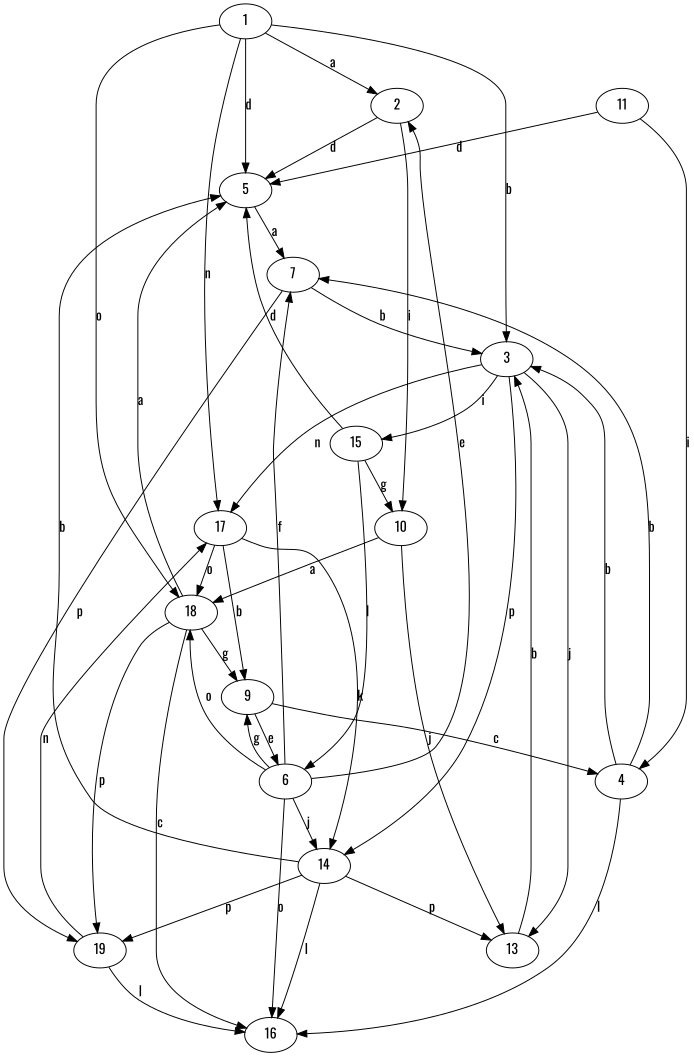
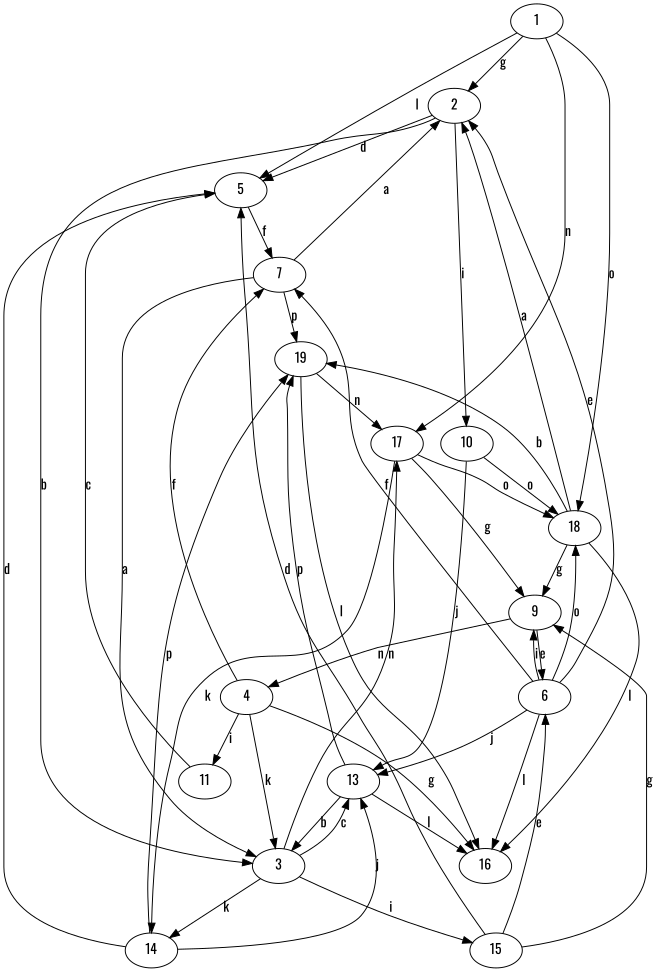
edge "1" -> "2": label "a" -> "g"
edge "1" -> "3": now "2" -> "3"
edge "1" -> "5": label "d" -> "l"
edge "11" -> "5": label "d" -> "c"
edge "7" -> "2": added, label "a"
edge "5" -> "7": label "a" -> "f"
edge "7" -> "3": label "b" -> "a"
edge "18" -> "5": now "18" -> "2"
edge "11" -> "4": reversed
edge "15" -> "10": now "15" -> "9"
edge "14" -> "5": label "b" -> "d"
edge "4" -> "7": label "b" -> "f"
edge "10" -> "18": label "a" -> "o"
edge "4" -> "3": label "b" -> "k"
edge "13" -> "19": added, label "p"
edge "17" -> "9": label "b" -> "g"
edge "15" -> "6": label "l" -> "e"
edge "3" -> "14": label "p" -> "k"
edge "3" -> "13": label "j" -> "c"
edge "6" -> "9": label "g" -> "i"
edge "9" -> "4": label "c" -> "n"
edge "18" -> "19": label "p" -> "b"
edge "6" -> "14": now "6" -> "13"
edge "18" -> "16": label "c" -> "l"
edge "6" -> "16": label "o" -> "l"
edge "14" -> "13": label "p" -> "j"
edge "4" -> "16": label "l" -> "g"
edge "14" -> "16": now "13" -> "16"
